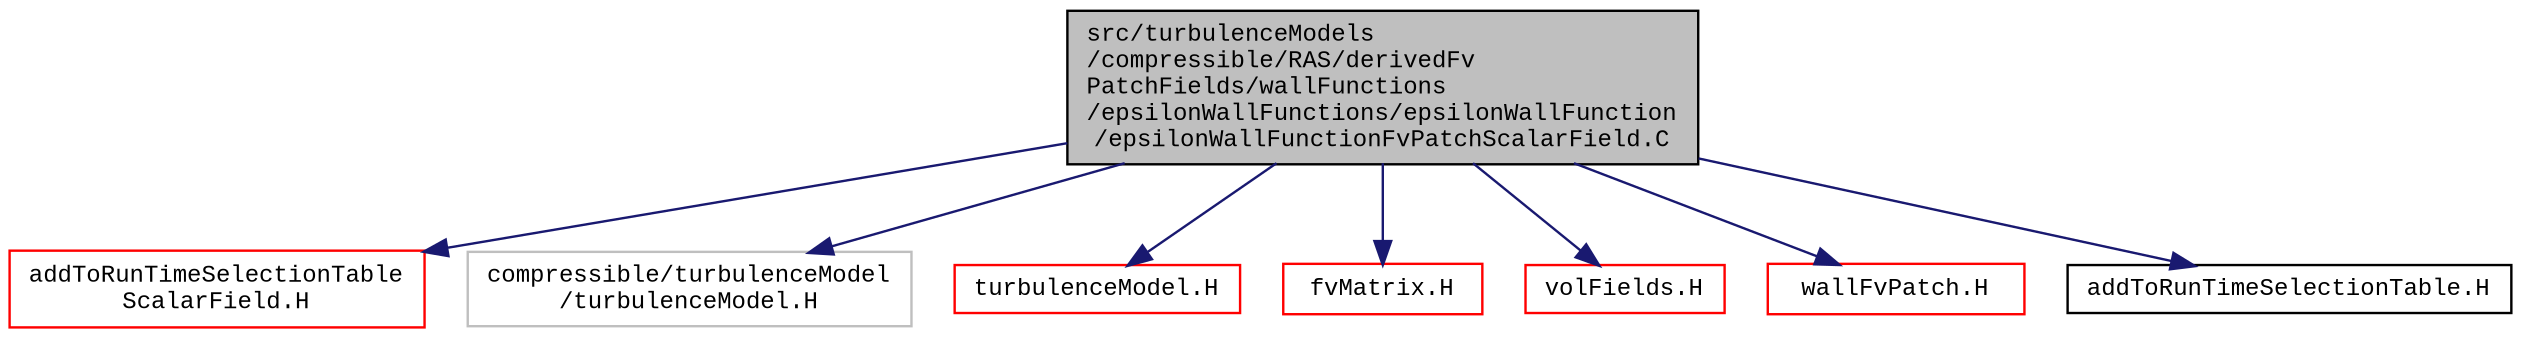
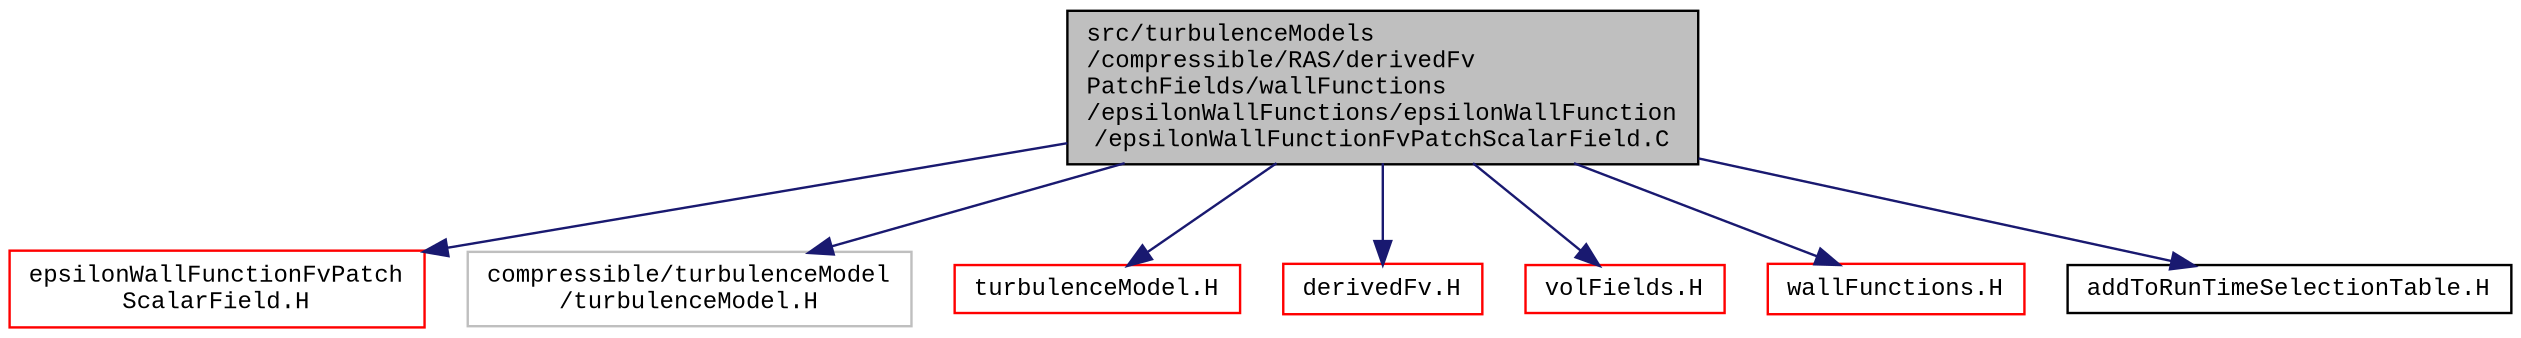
node "addToRunTimeSelectionTable ScalarField.H": label "addToRunTimeSelectionTable ScalarField.H" -> "epsilonWallFunctionFvPatch ScalarField.H"
node "fvMatrix.H": label "fvMatrix.H" -> "derivedFv.H"
node "wallFvPatch.H": label "wallFvPatch.H" -> "wallFunctions.H"
